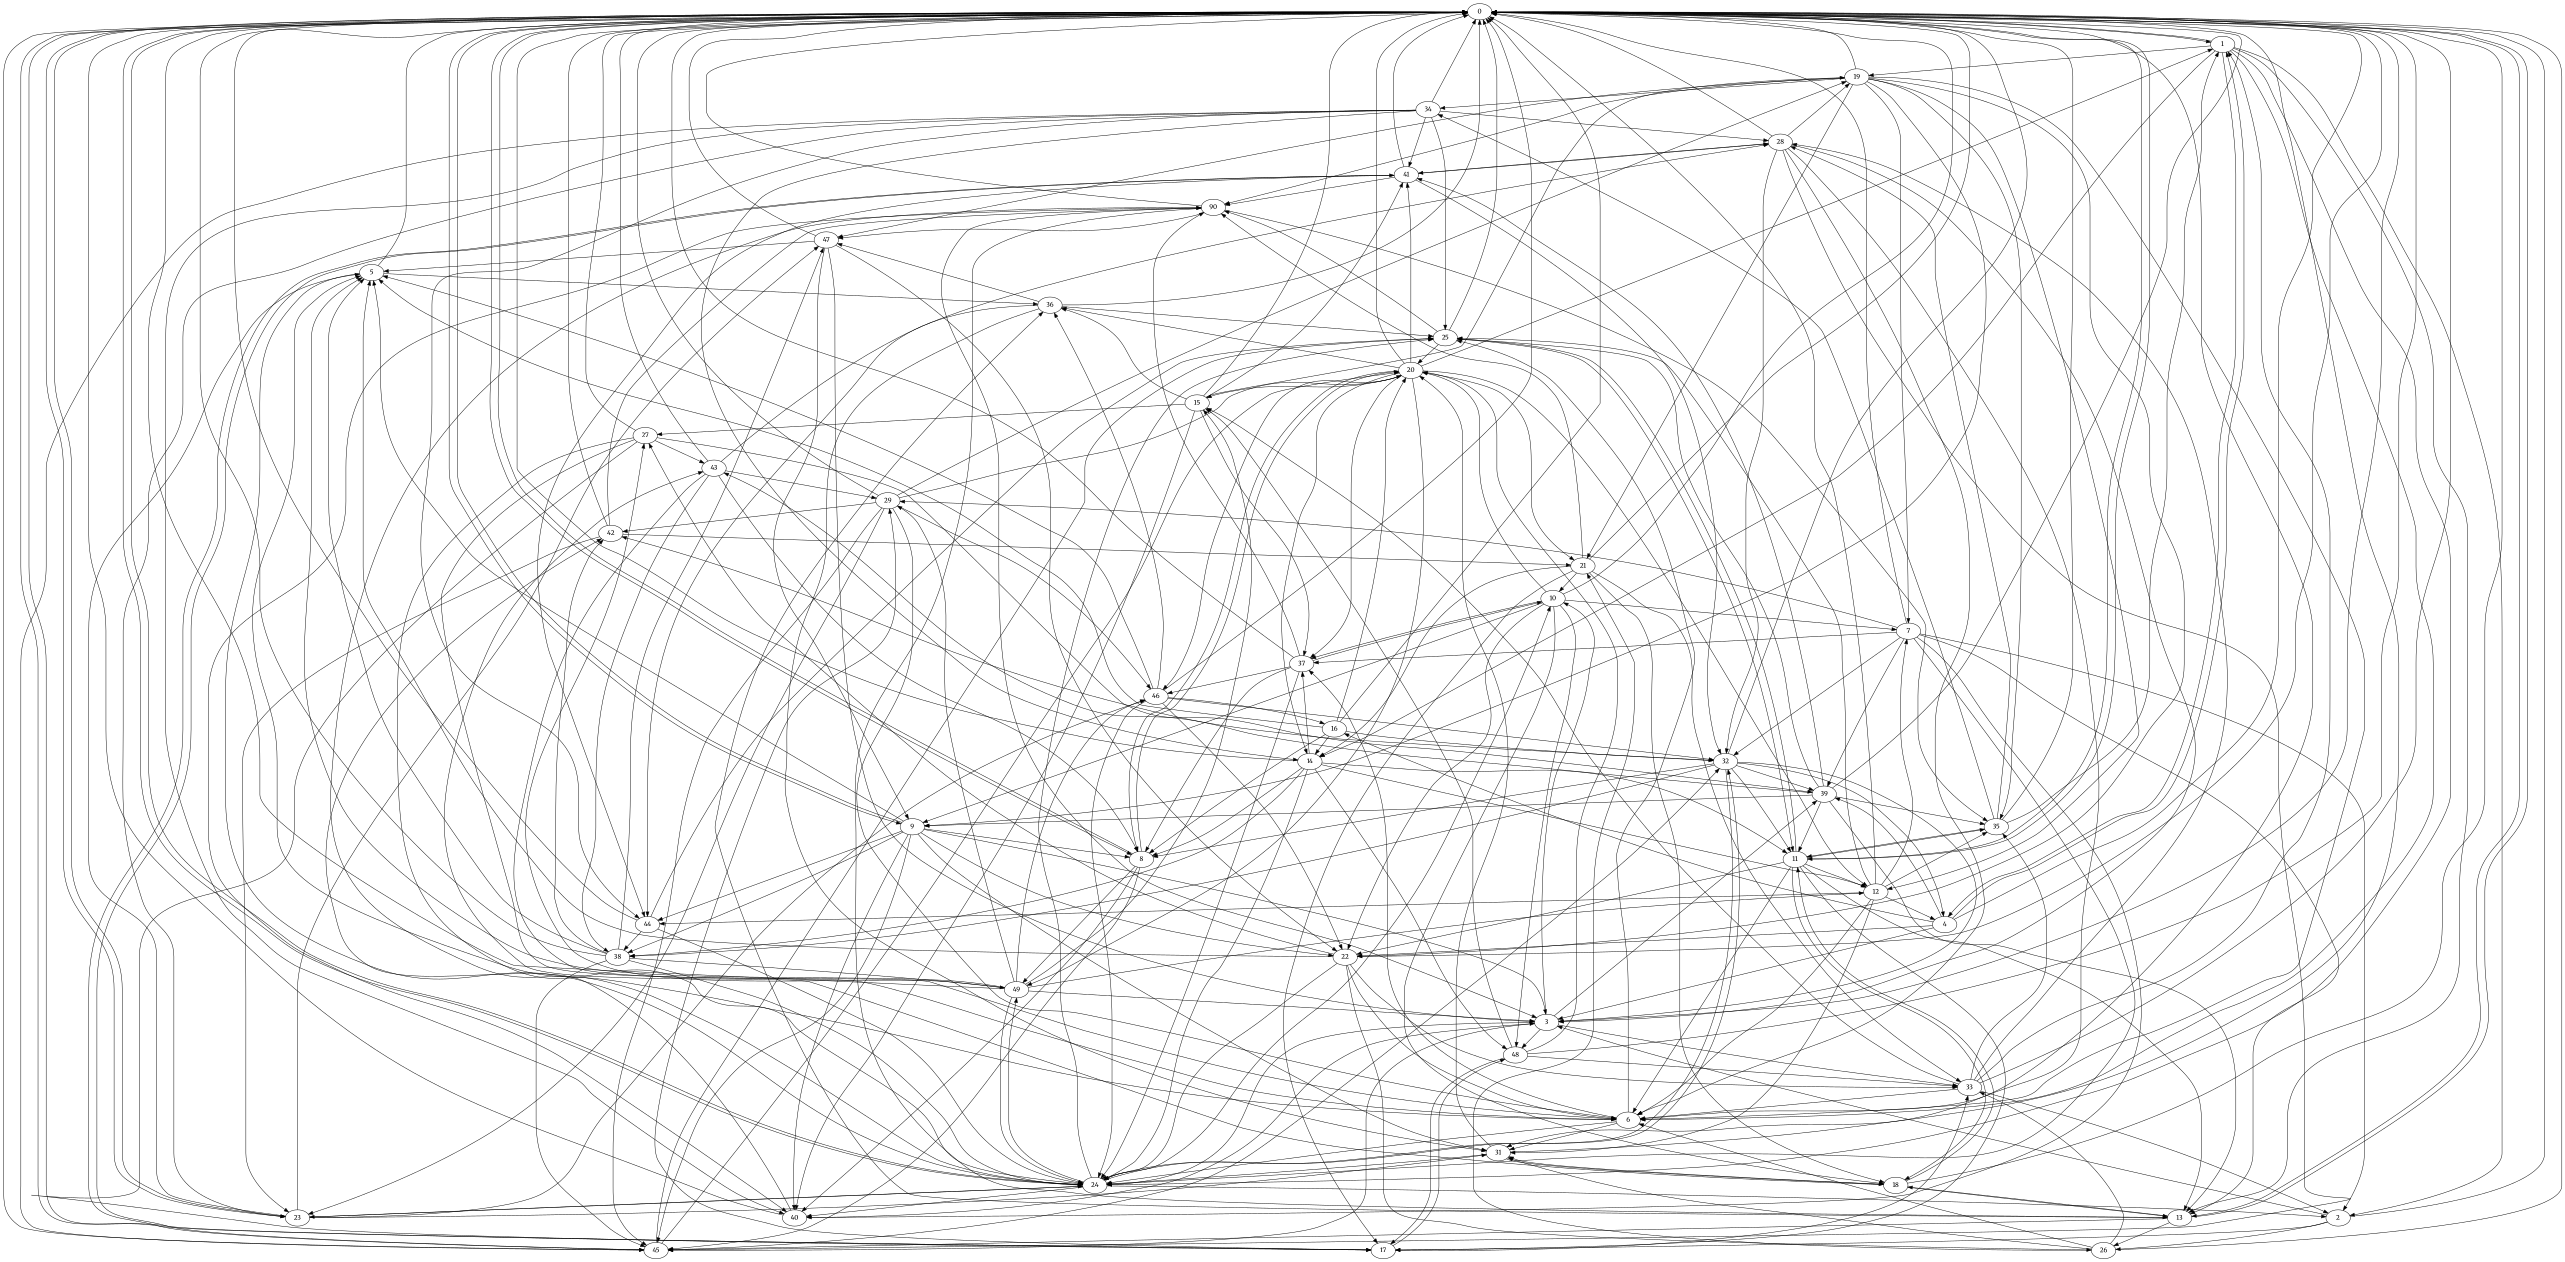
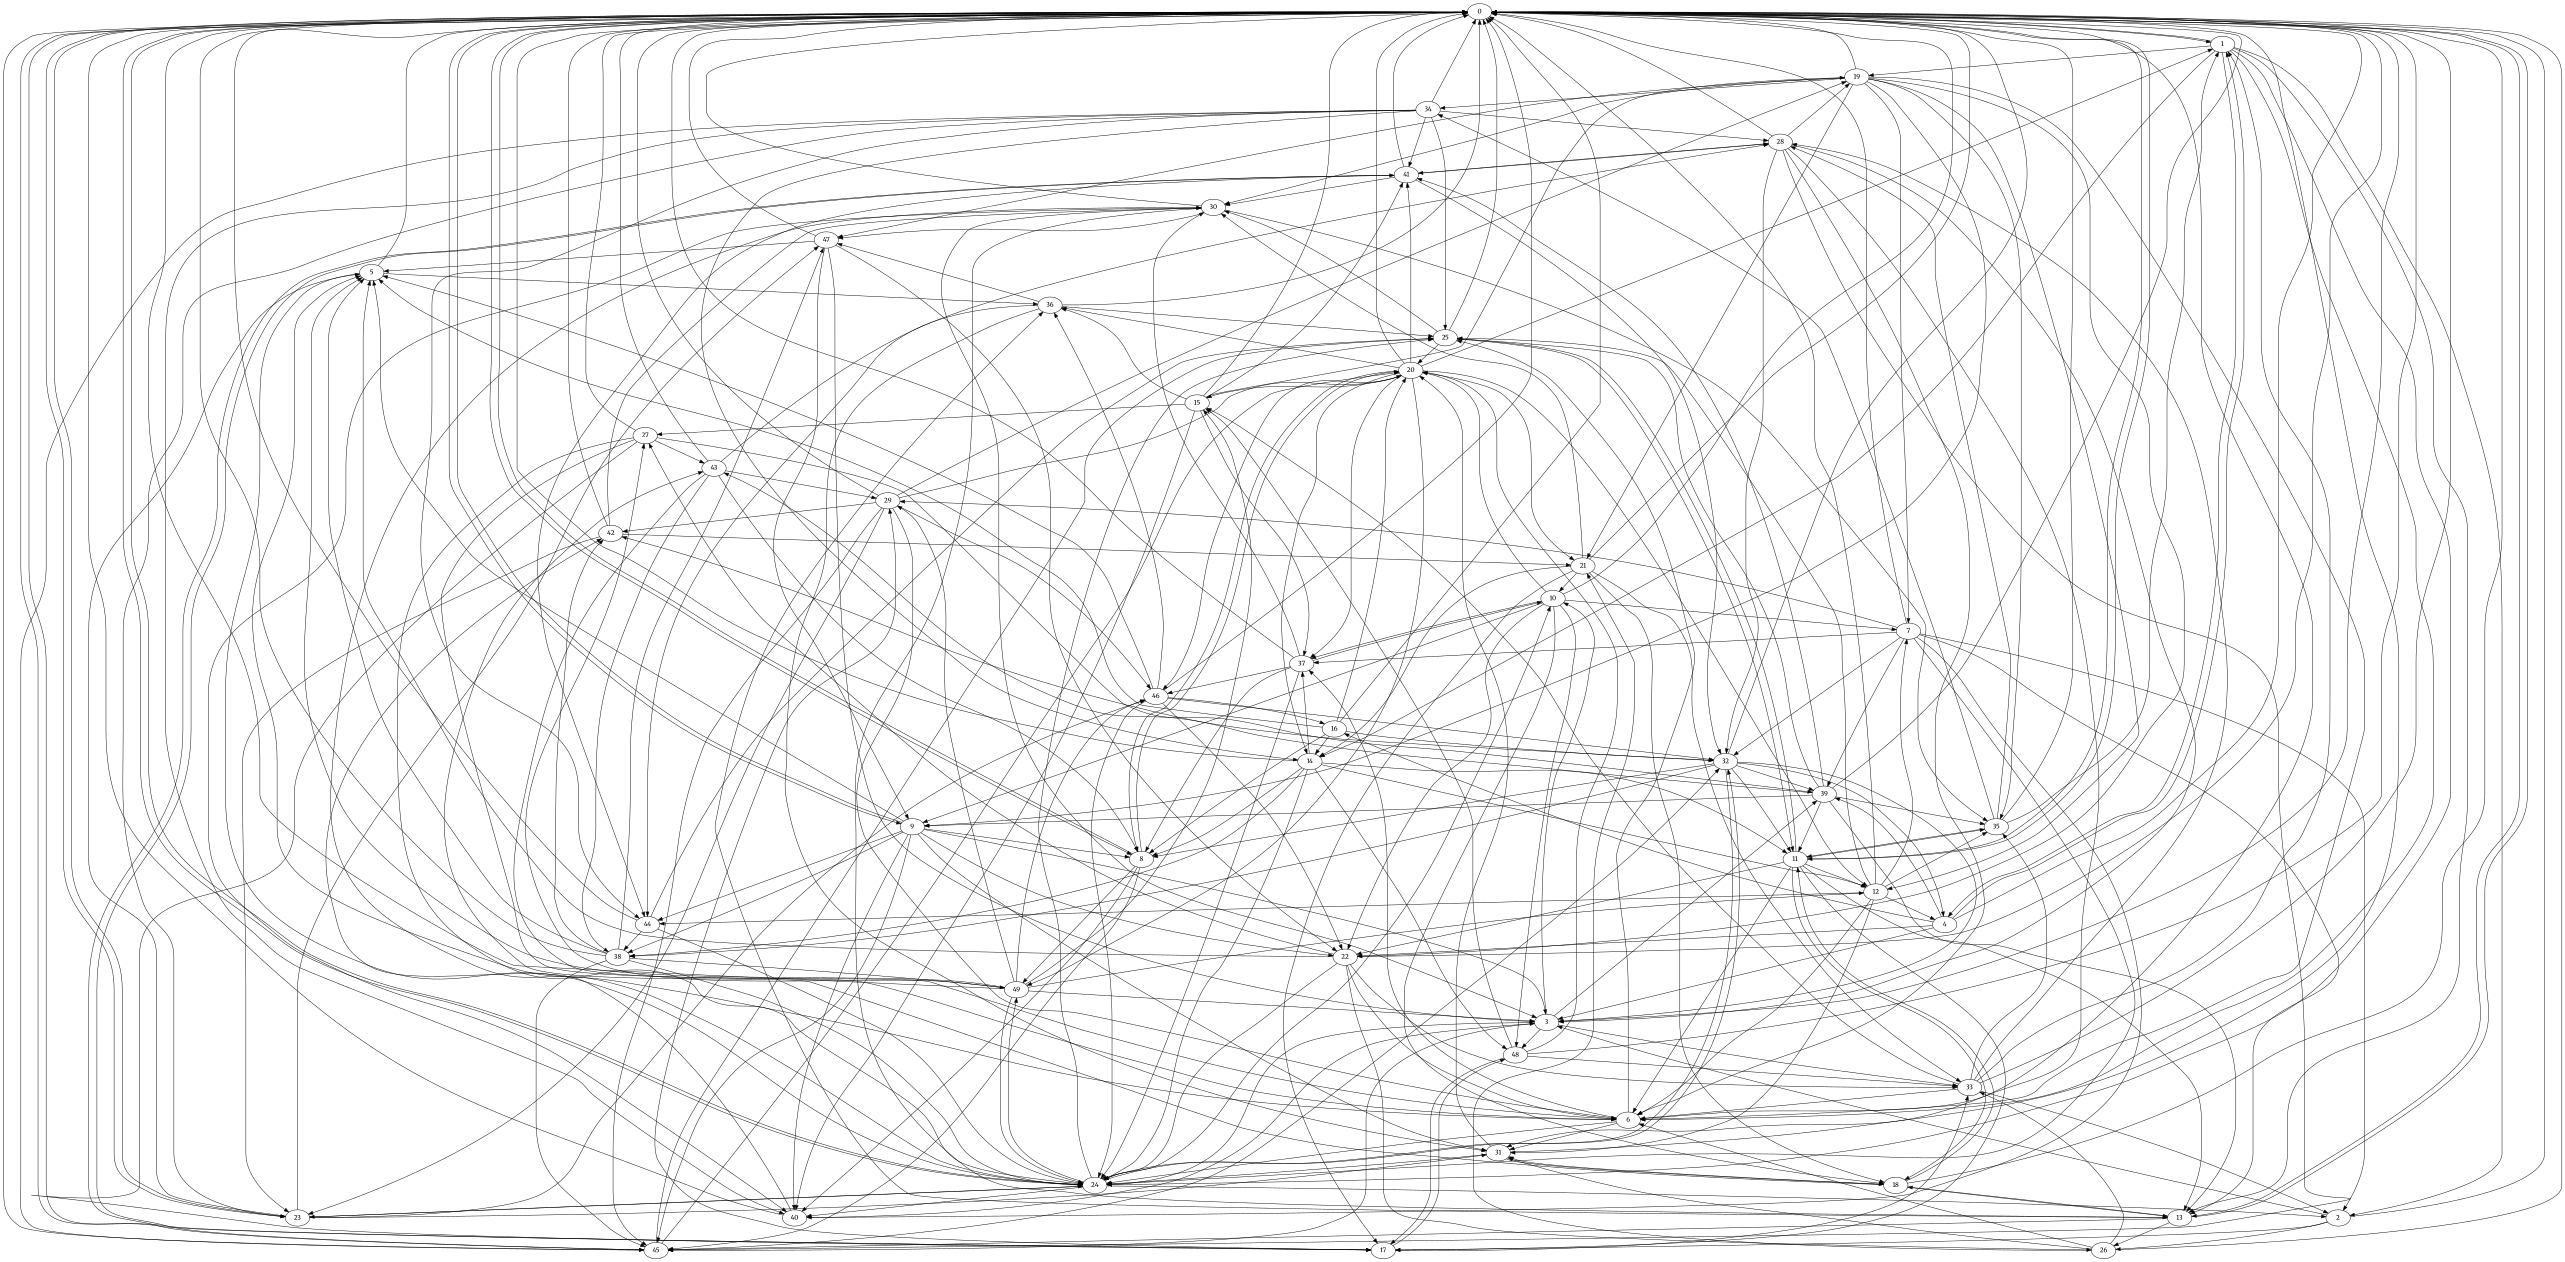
node "90": label "90" -> "30"
